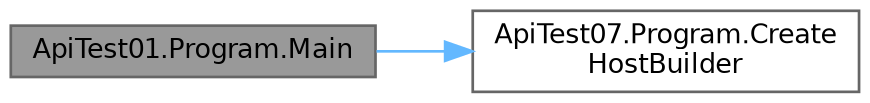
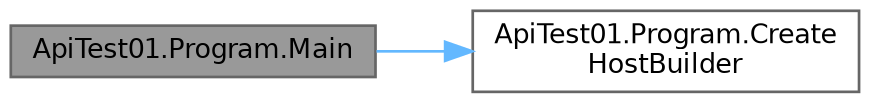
node "ApiTest07.Program.Create HostBuilder": label "ApiTest07.Program.Create HostBuilder" -> "ApiTest01.Program.Create HostBuilder"
